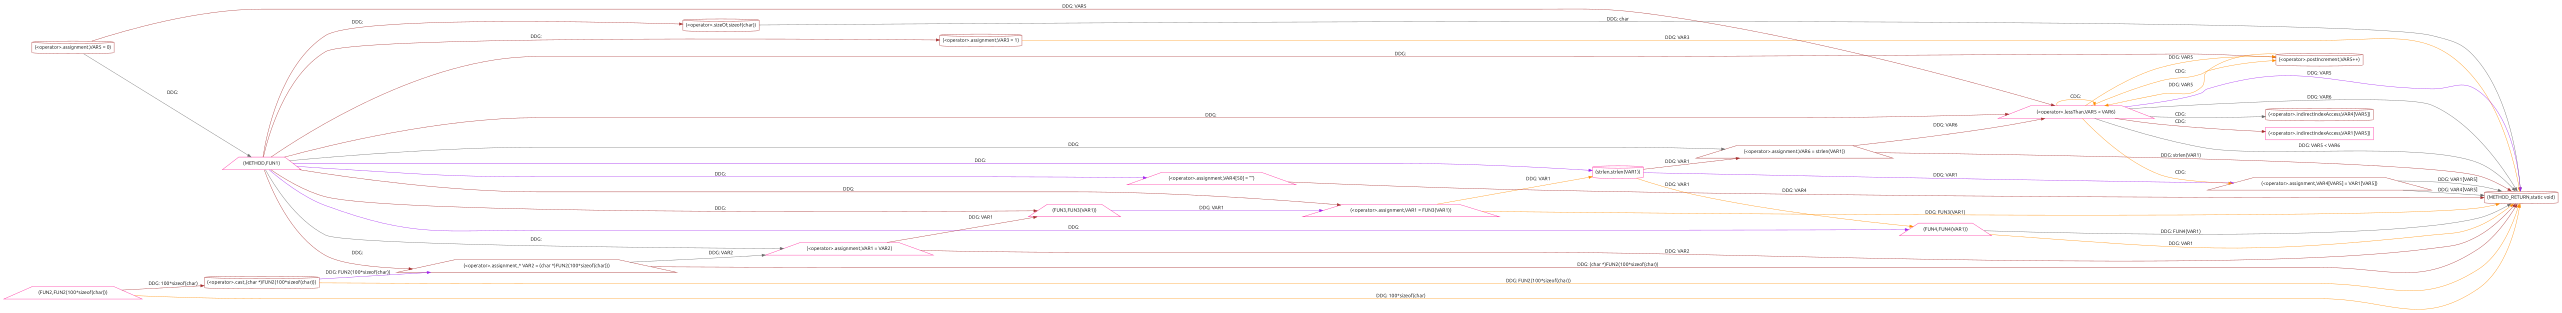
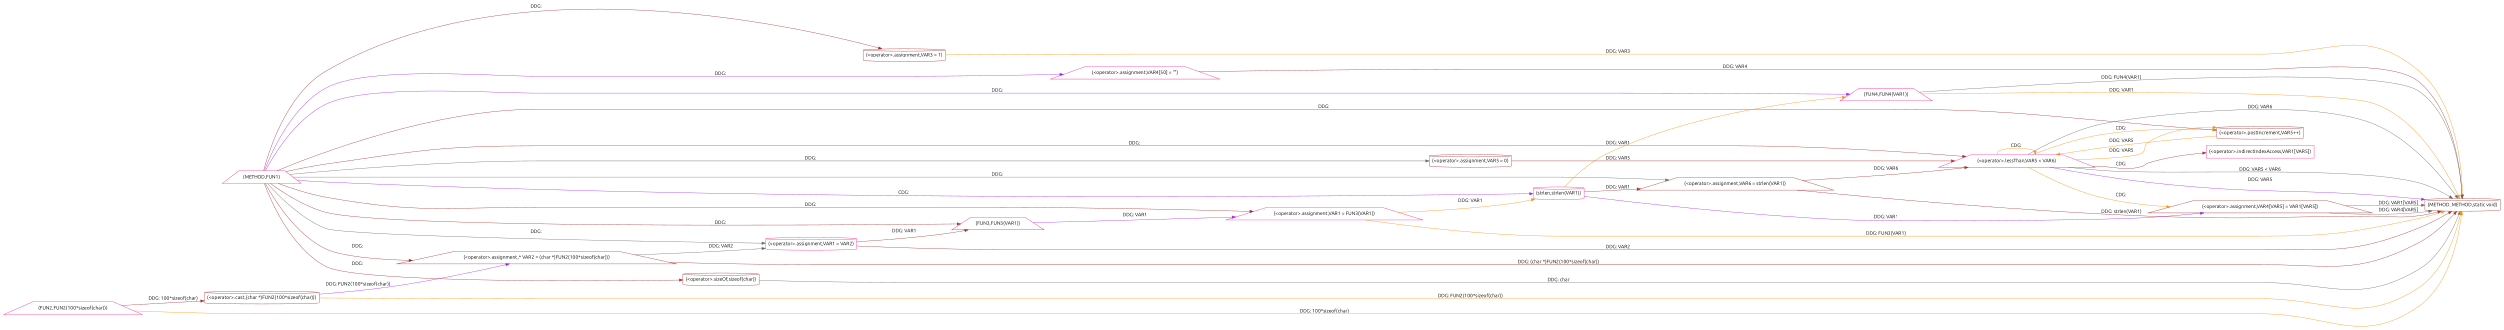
edge "(<operator>.assignment,VAR5 = 0)" -> "(METHOD,FUN1)": reversed
node "(<operator>.indirectIndexAccess,VAR4[VAR5])": removed
edge "(METHOD,FUN1)" -> "(strlen,strlen(VAR1))": label "DDG: " -> "CDG: "
node "(METHOD_RETURN,static void)": label "(METHOD_RETURN,static void)" -> "(METHOD_METHOD,static void)"
node "(<operator>.assignment,VAR1 = VAR2)": shape trapezium -> cylinder
